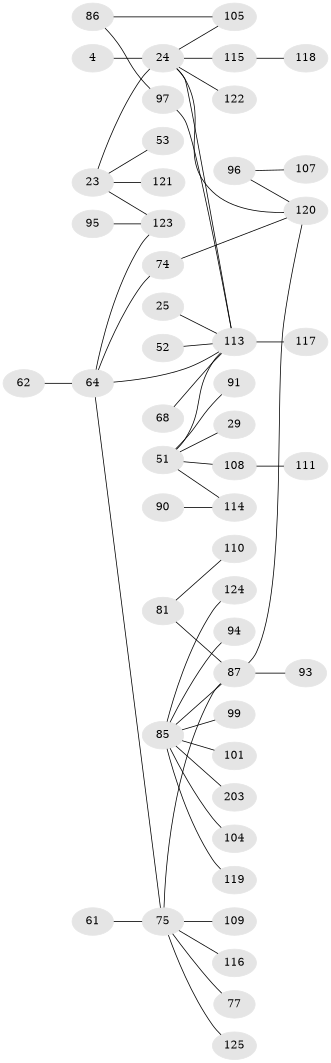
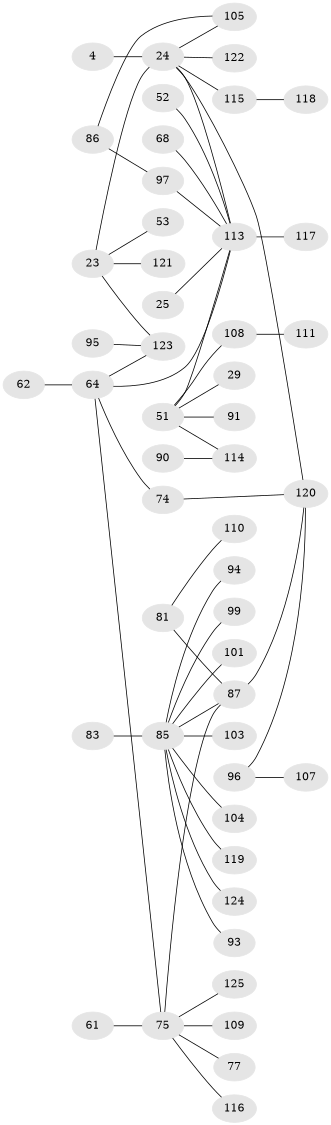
edge "87" -- "93": now "85" -- "93"
node "83": added
node "203": label "203" -> "103"
